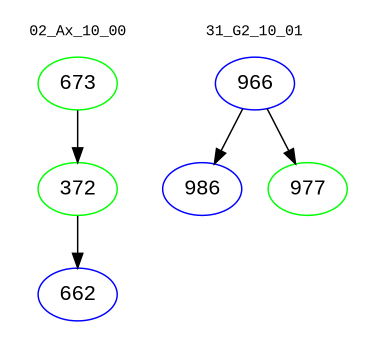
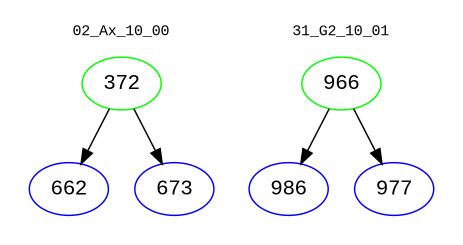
node "673": color green -> blue
node "966": color blue -> green
edge "673" -> "372": reversed
node "977": color green -> blue
